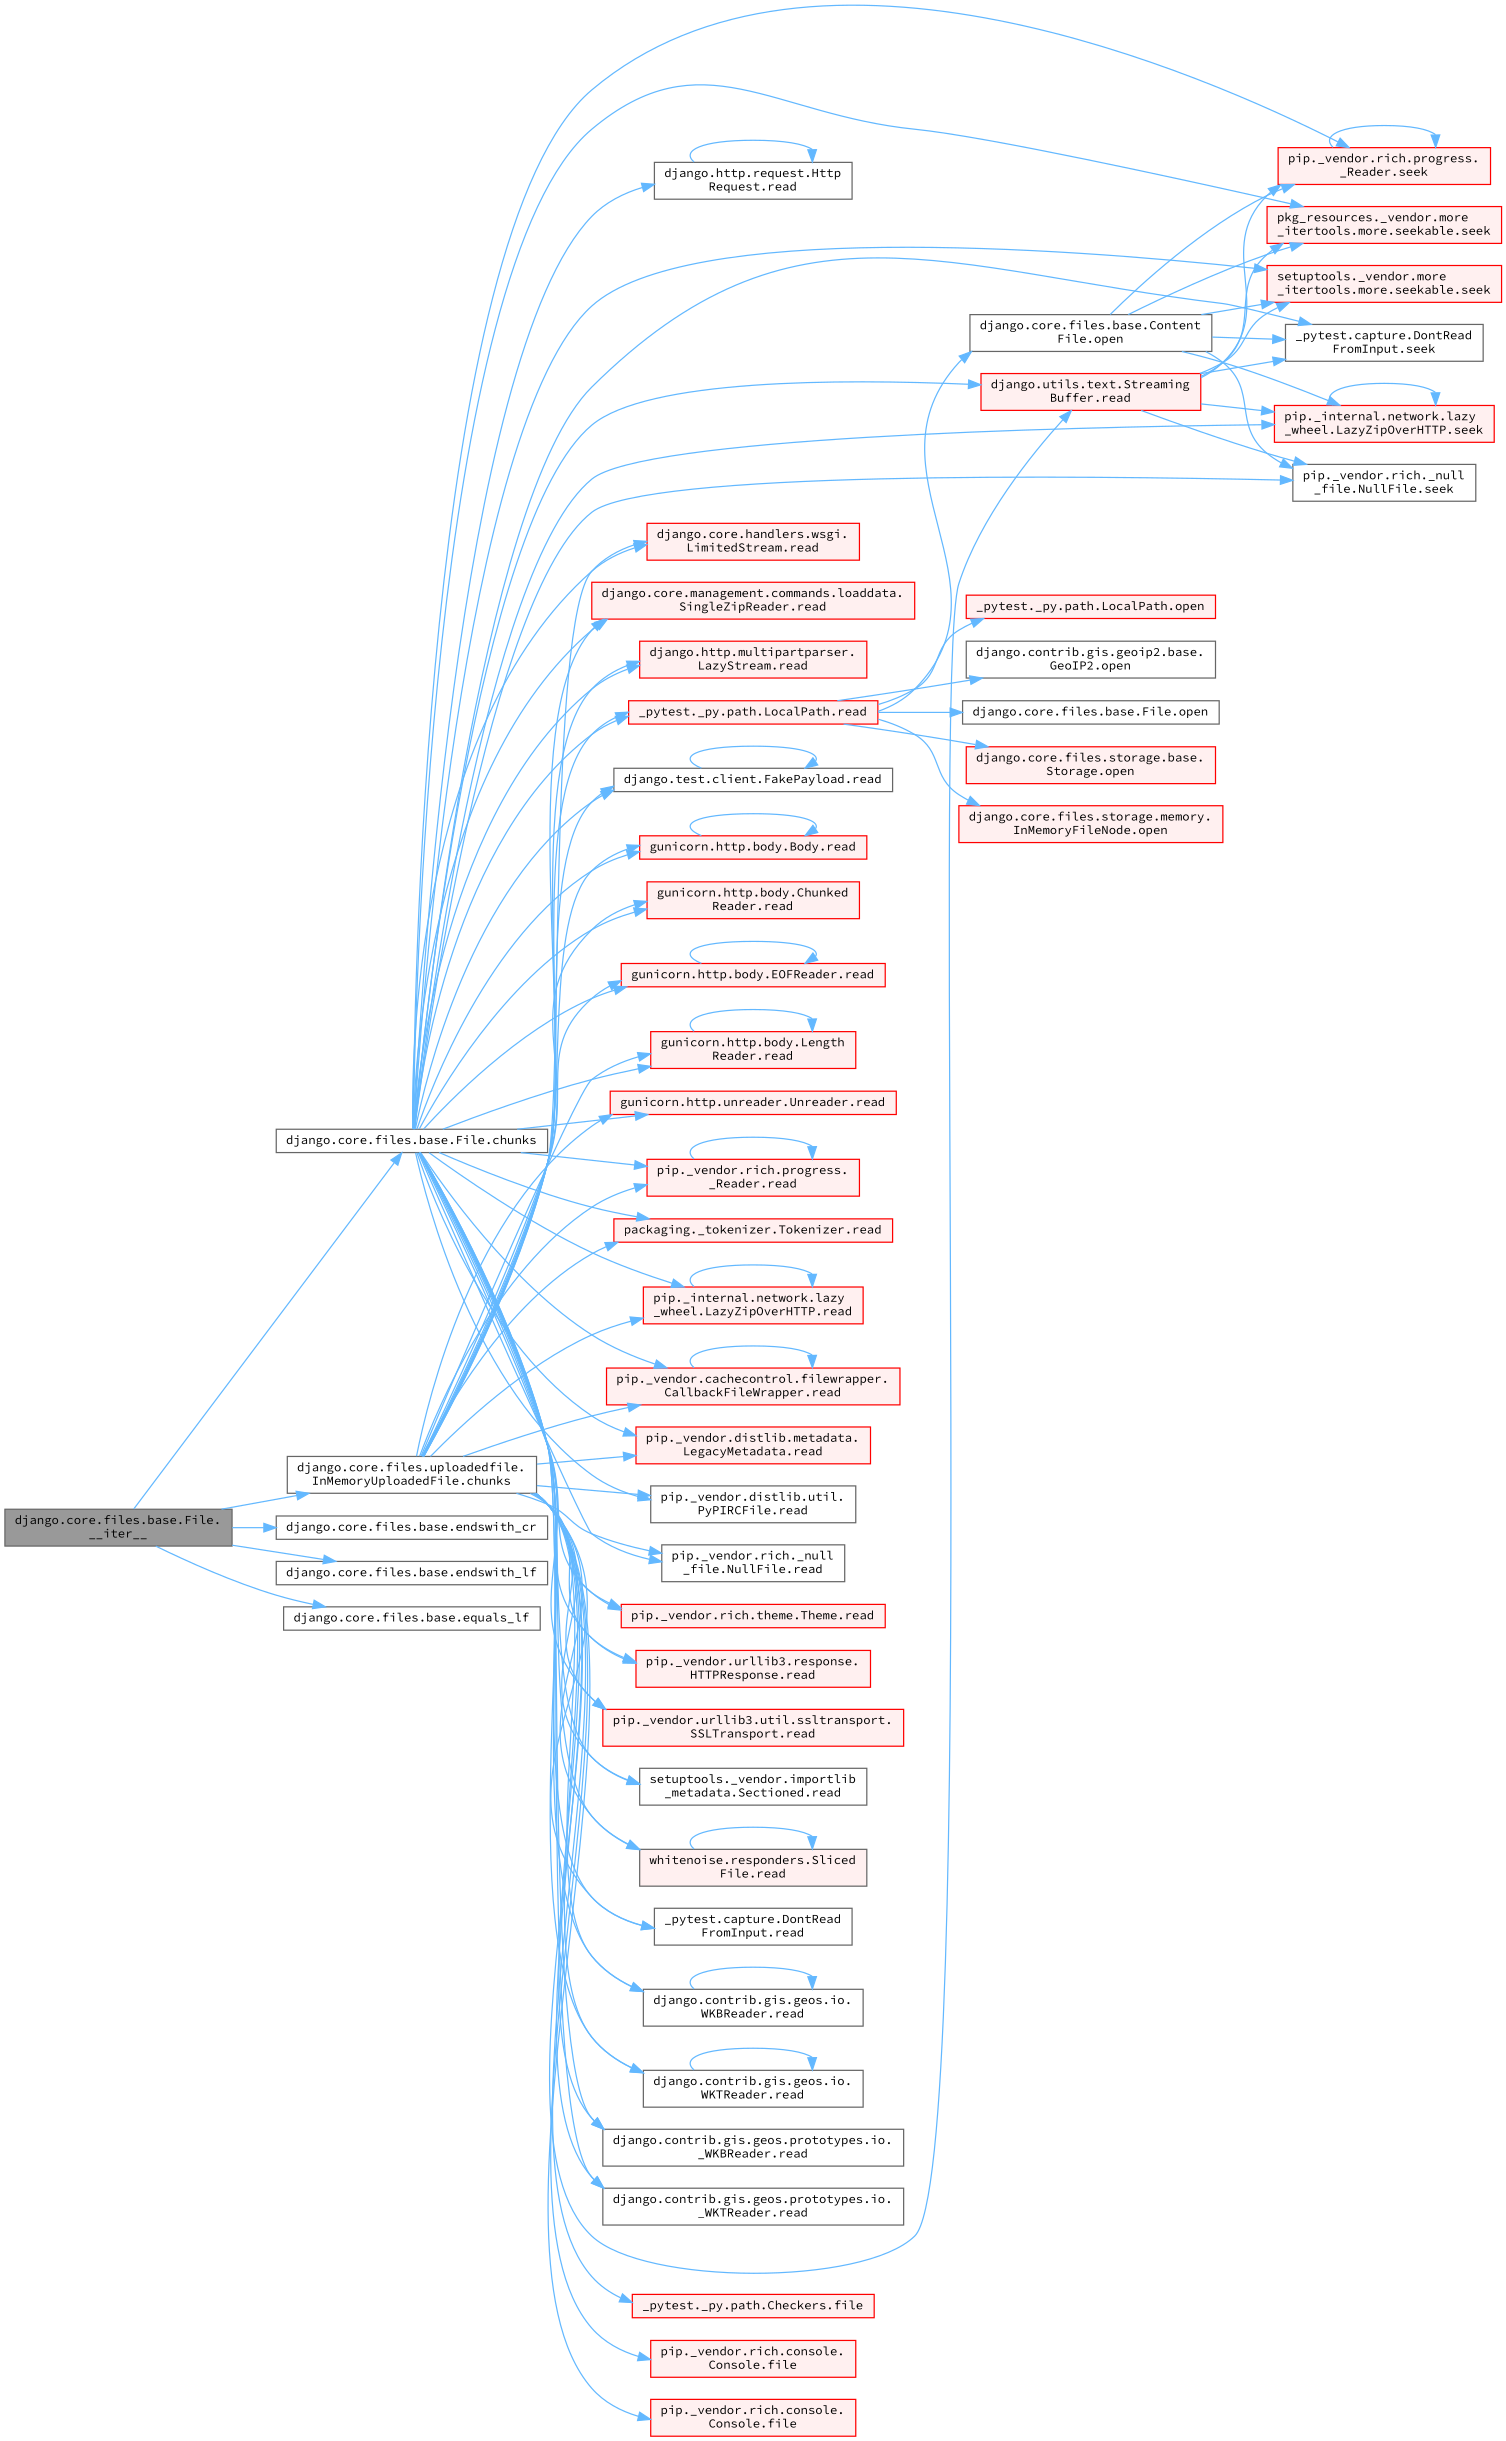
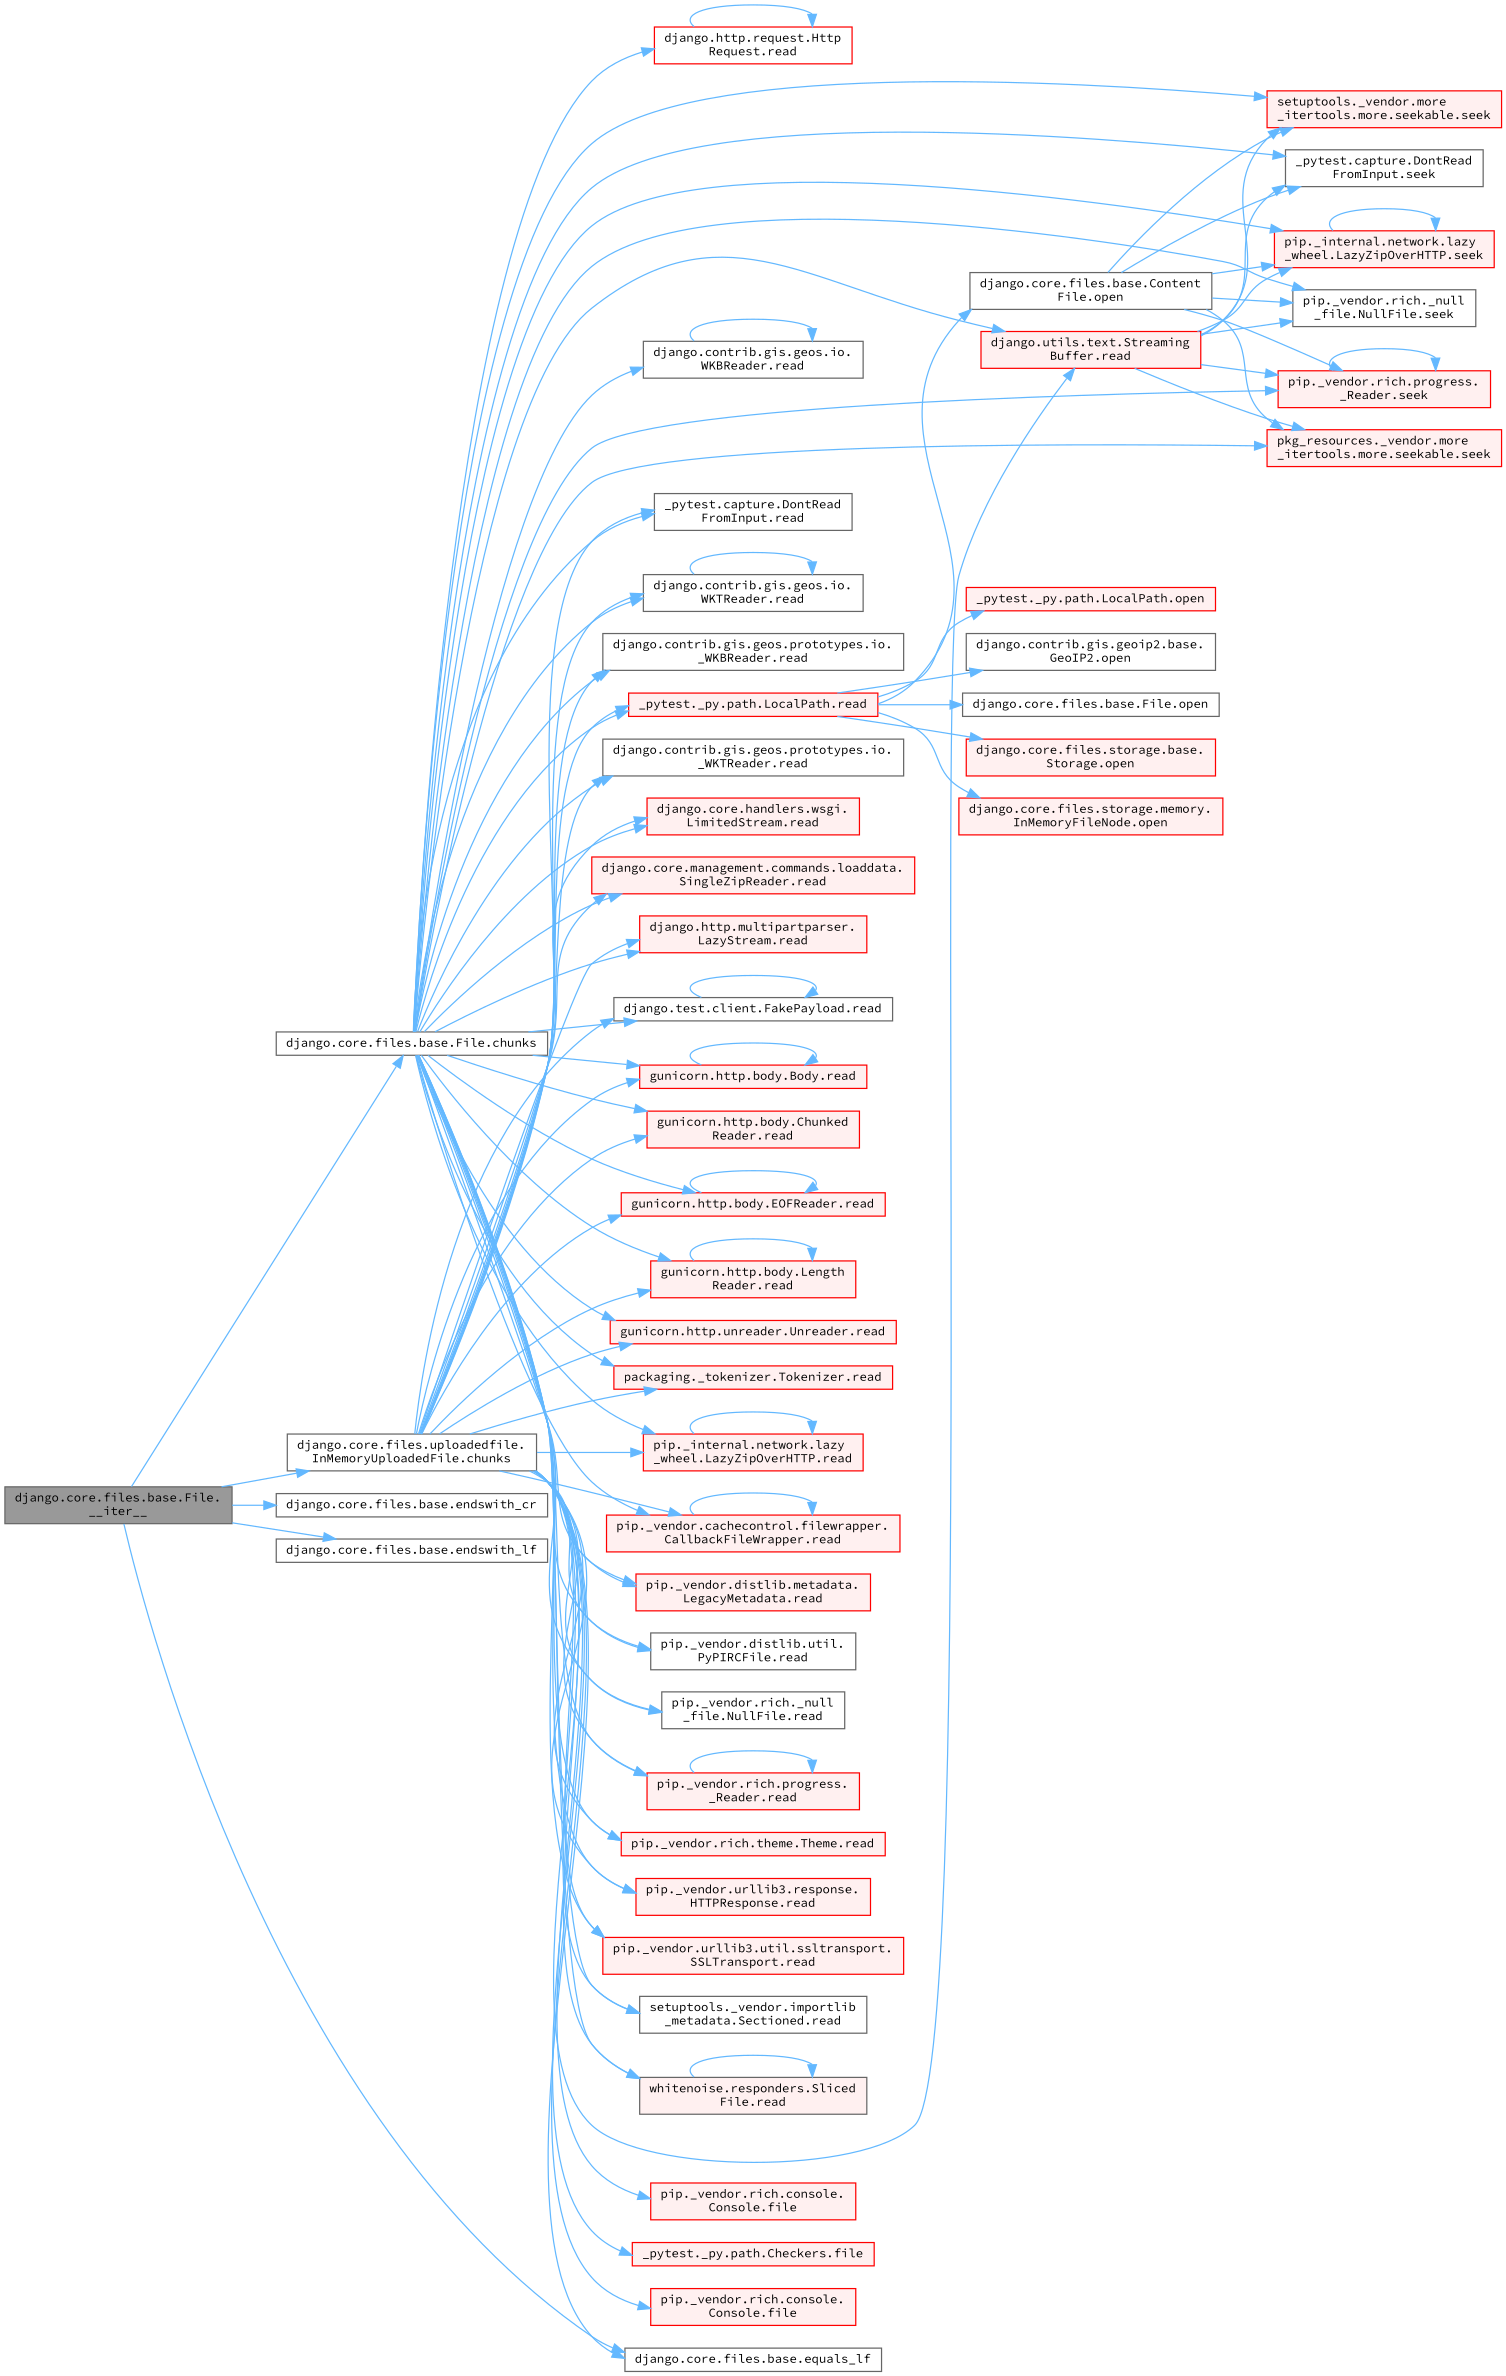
node "django.http.request.Http Request.read": color grey40 -> red
edge "django.core.files.uploadedfile. InMemoryUploadedFile.chunks" -> "django.contrib.gis.geos.io. WKBReader.read": now "django.core.files.uploadedfile. InMemoryUploadedFile.chunks" -> "django.core.files.base.equals_lf"
